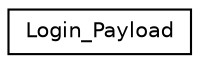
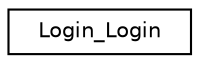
node "Login_Payload": label "Login_Payload" -> "Login_Login"
